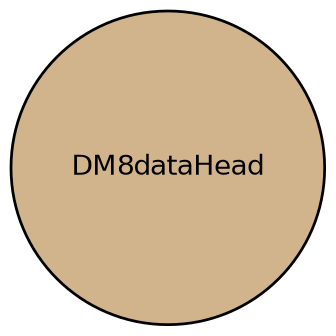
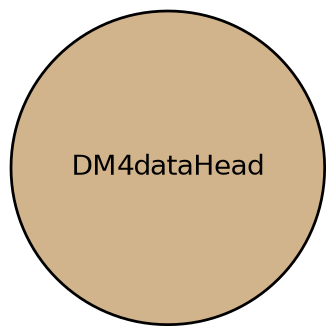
node "DM8dataHead": label "DM8dataHead" -> "DM4dataHead"
